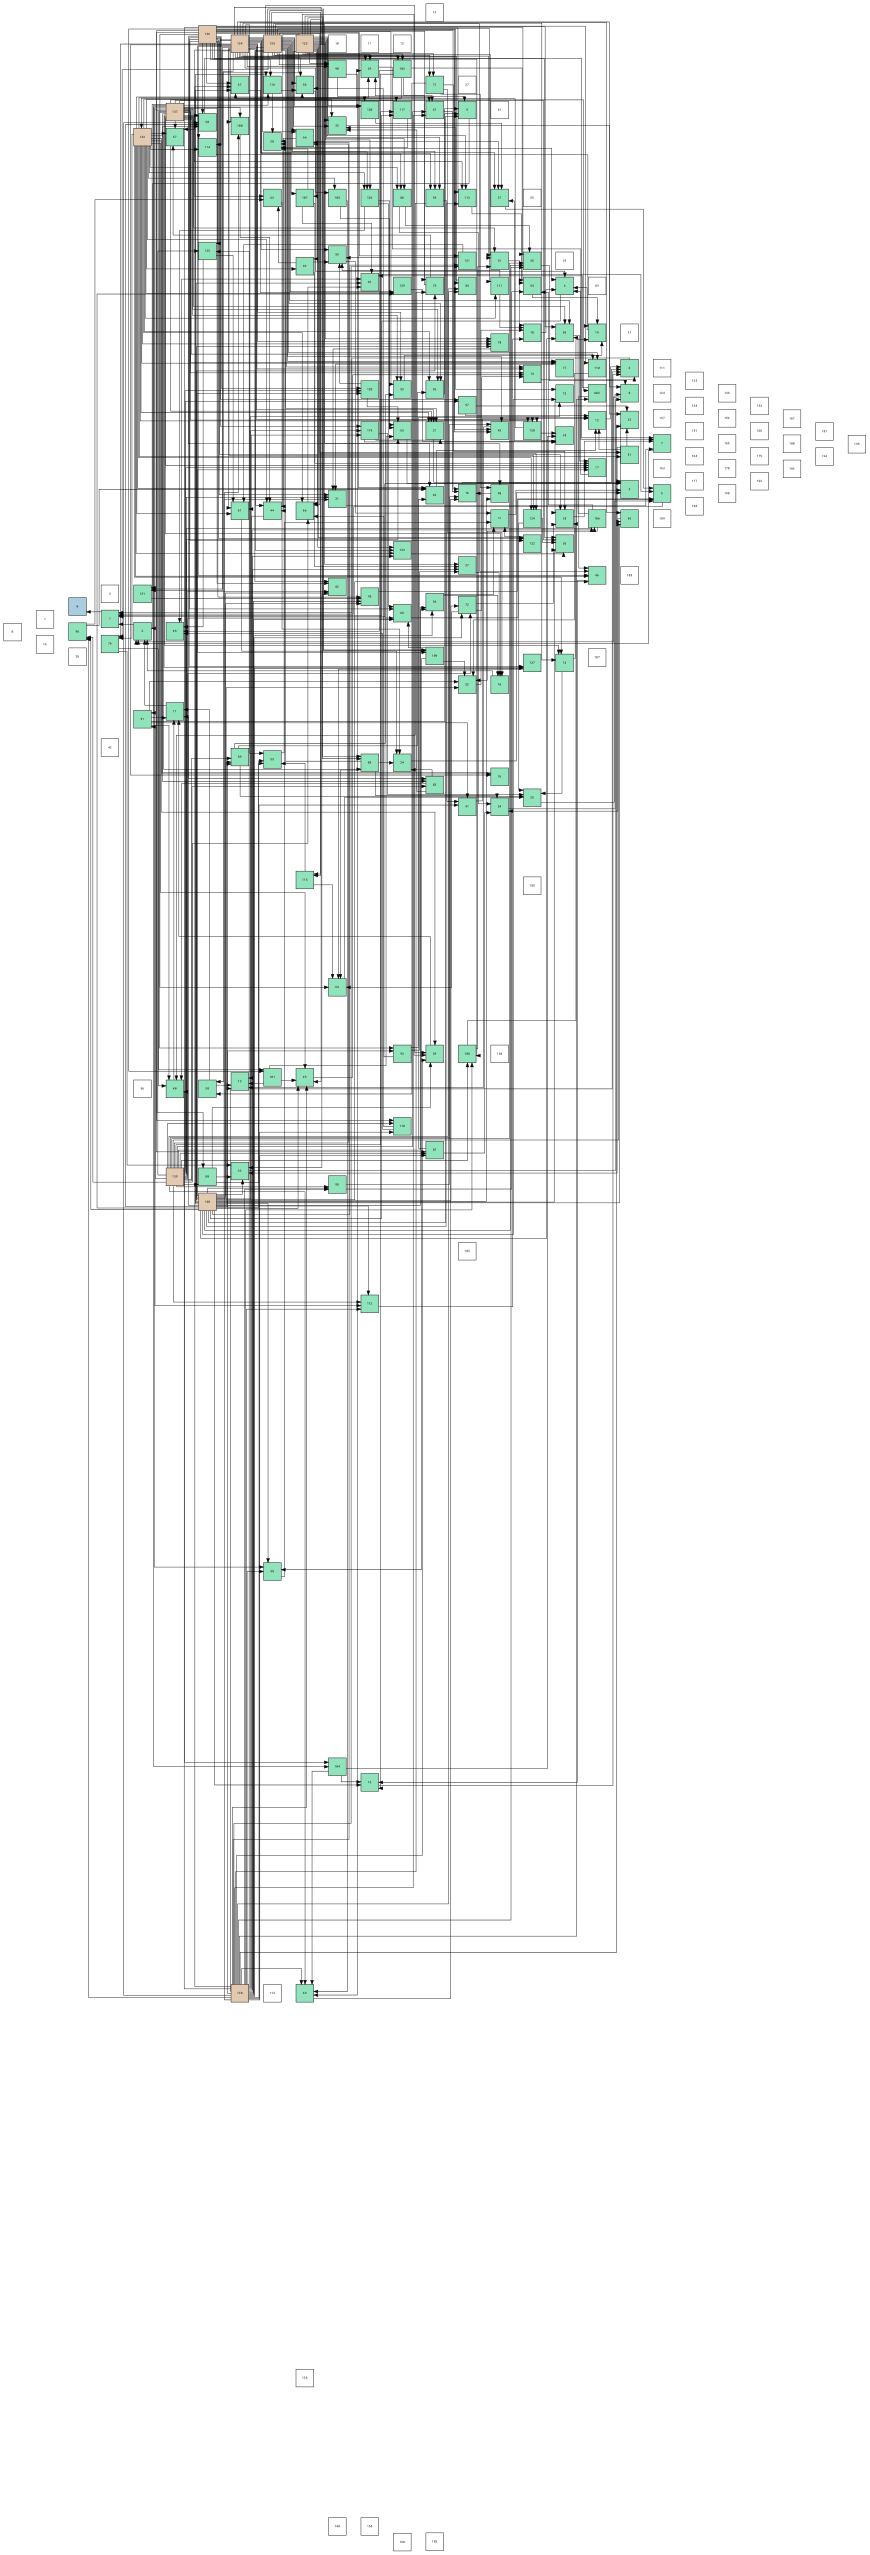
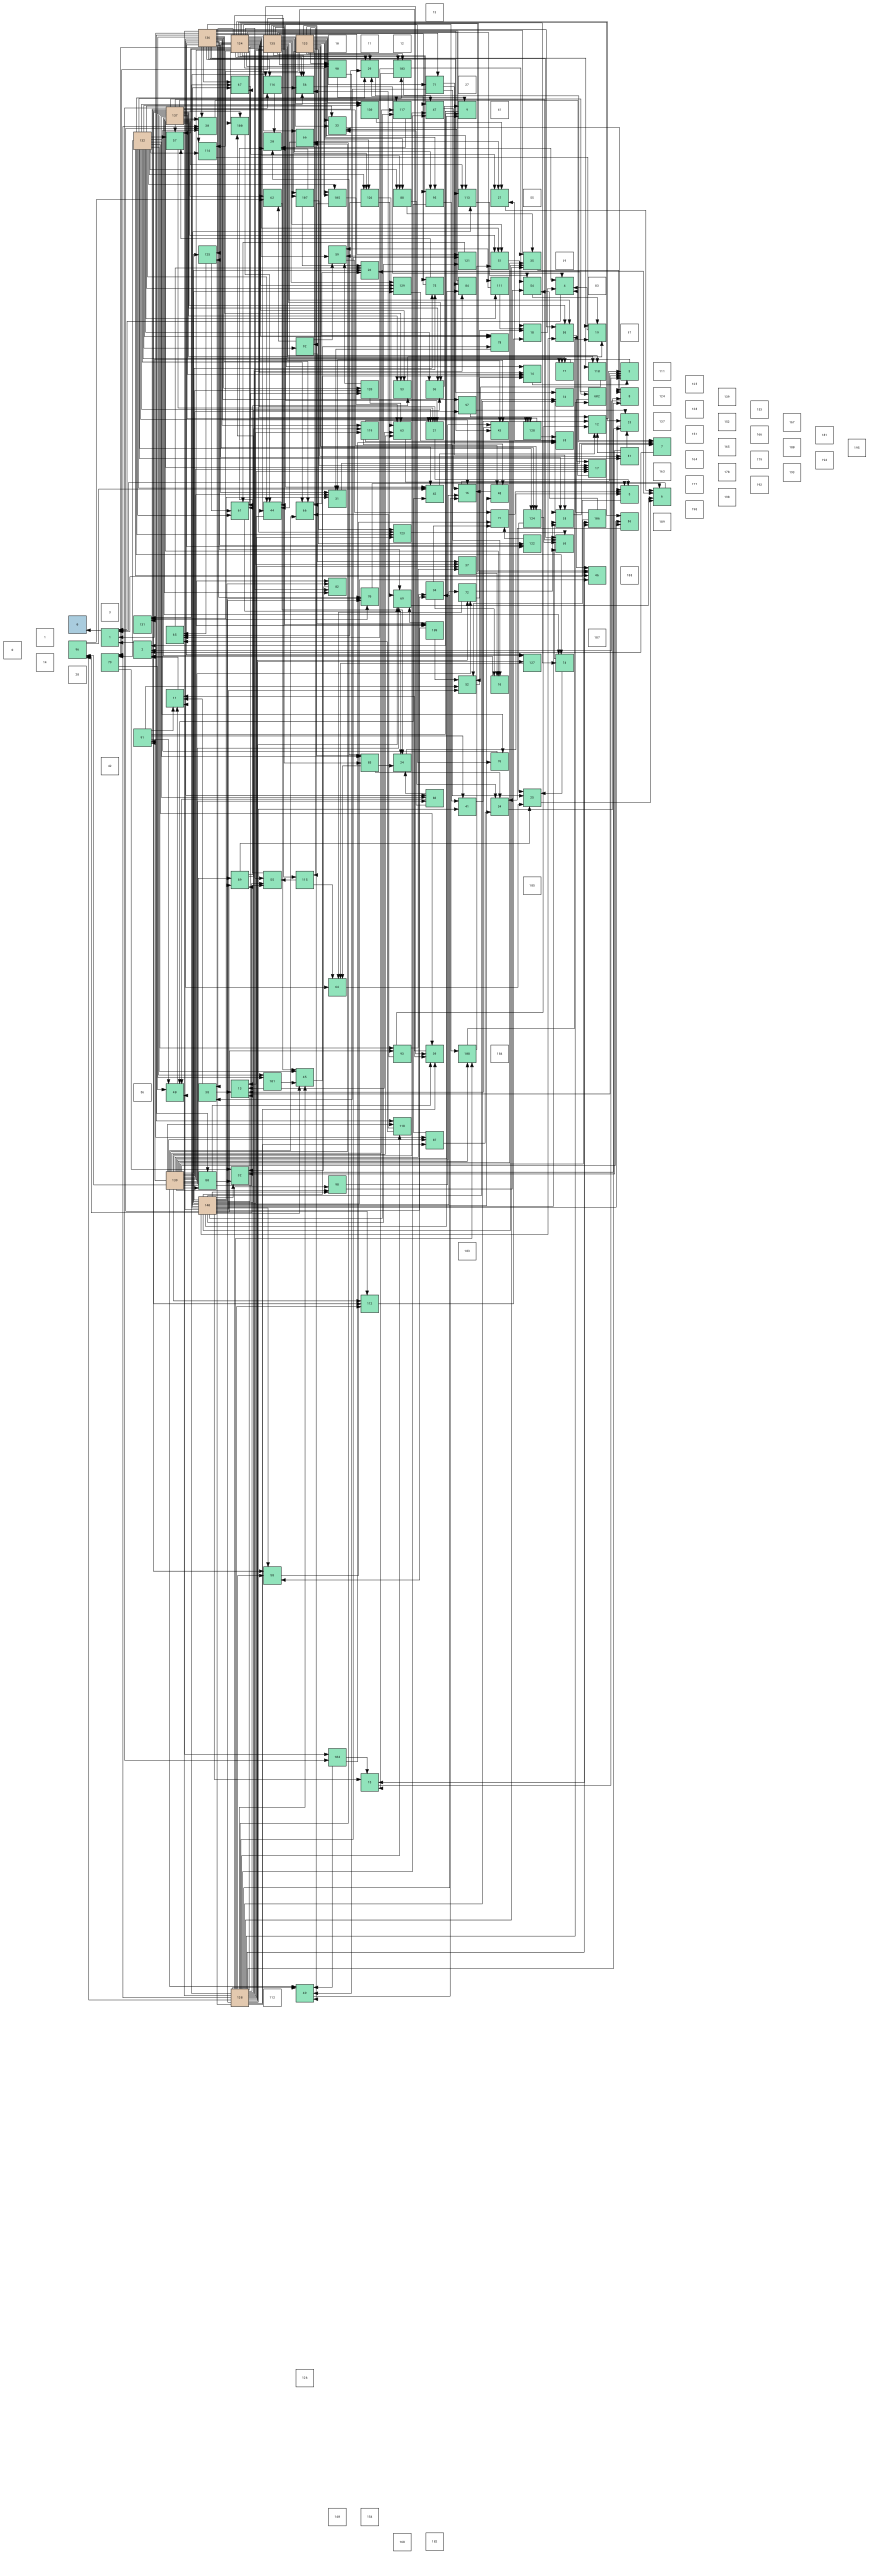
edge "133" -> "99": now "133" -> "105"
edge "103" -> "132": reversed
